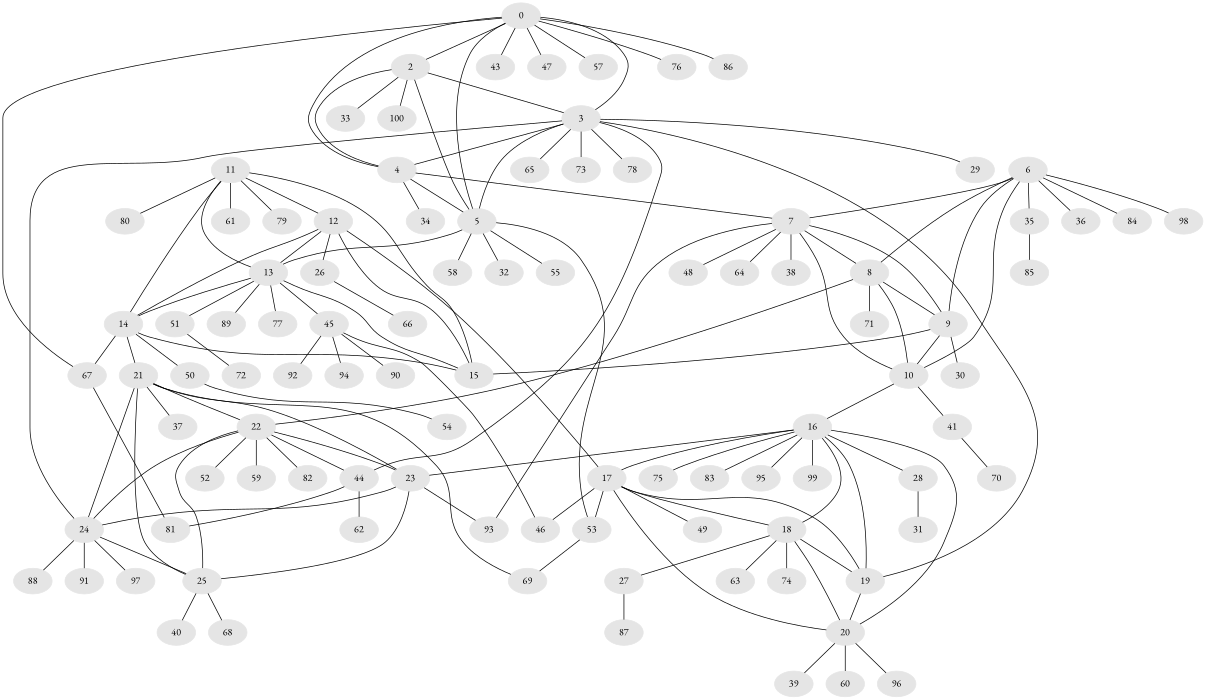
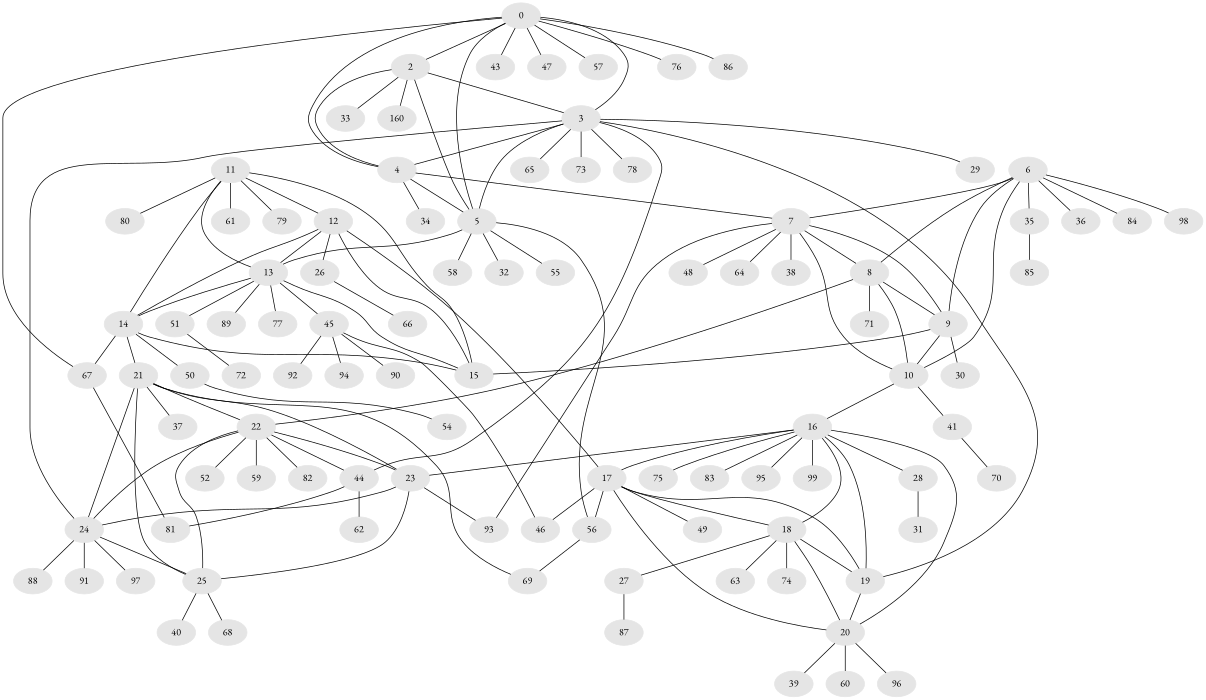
node "100": label "100" -> "160"
node "53": label "53" -> "56"
